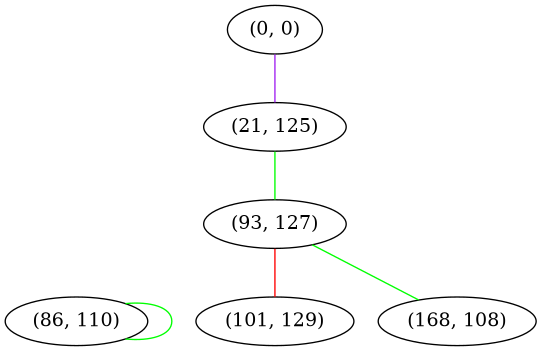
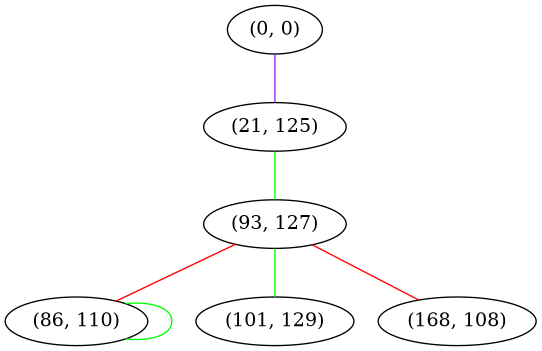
edge "(93, 127)" -- "(168, 108)": color green -> red
edge "(93, 127)" -- "(86, 110)": added
edge "(93, 127)" -- "(101, 129)": color red -> green
